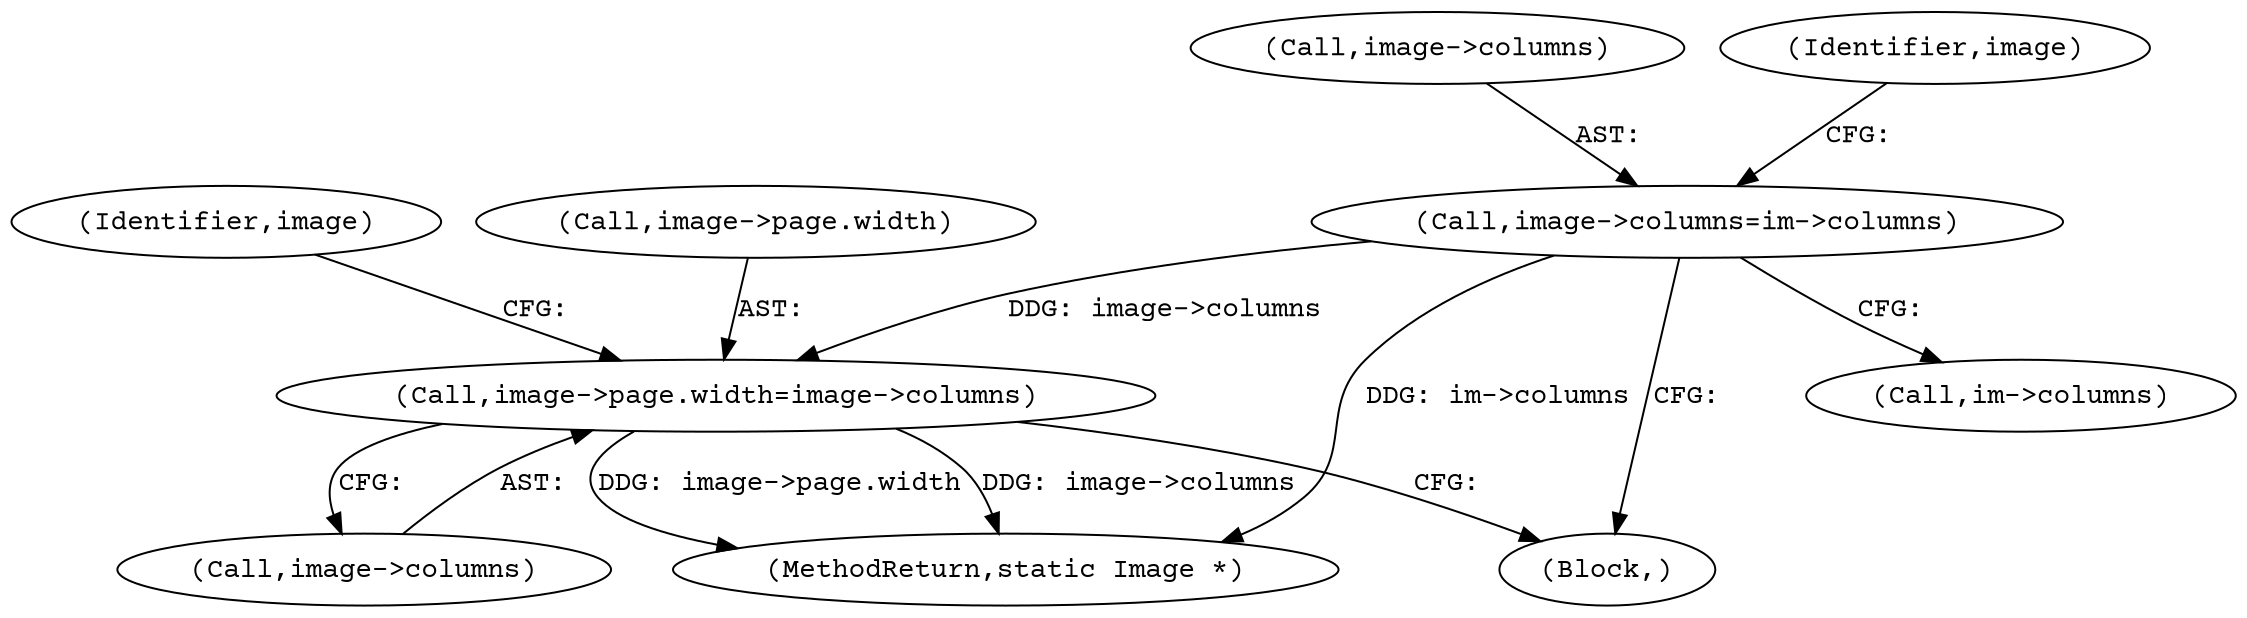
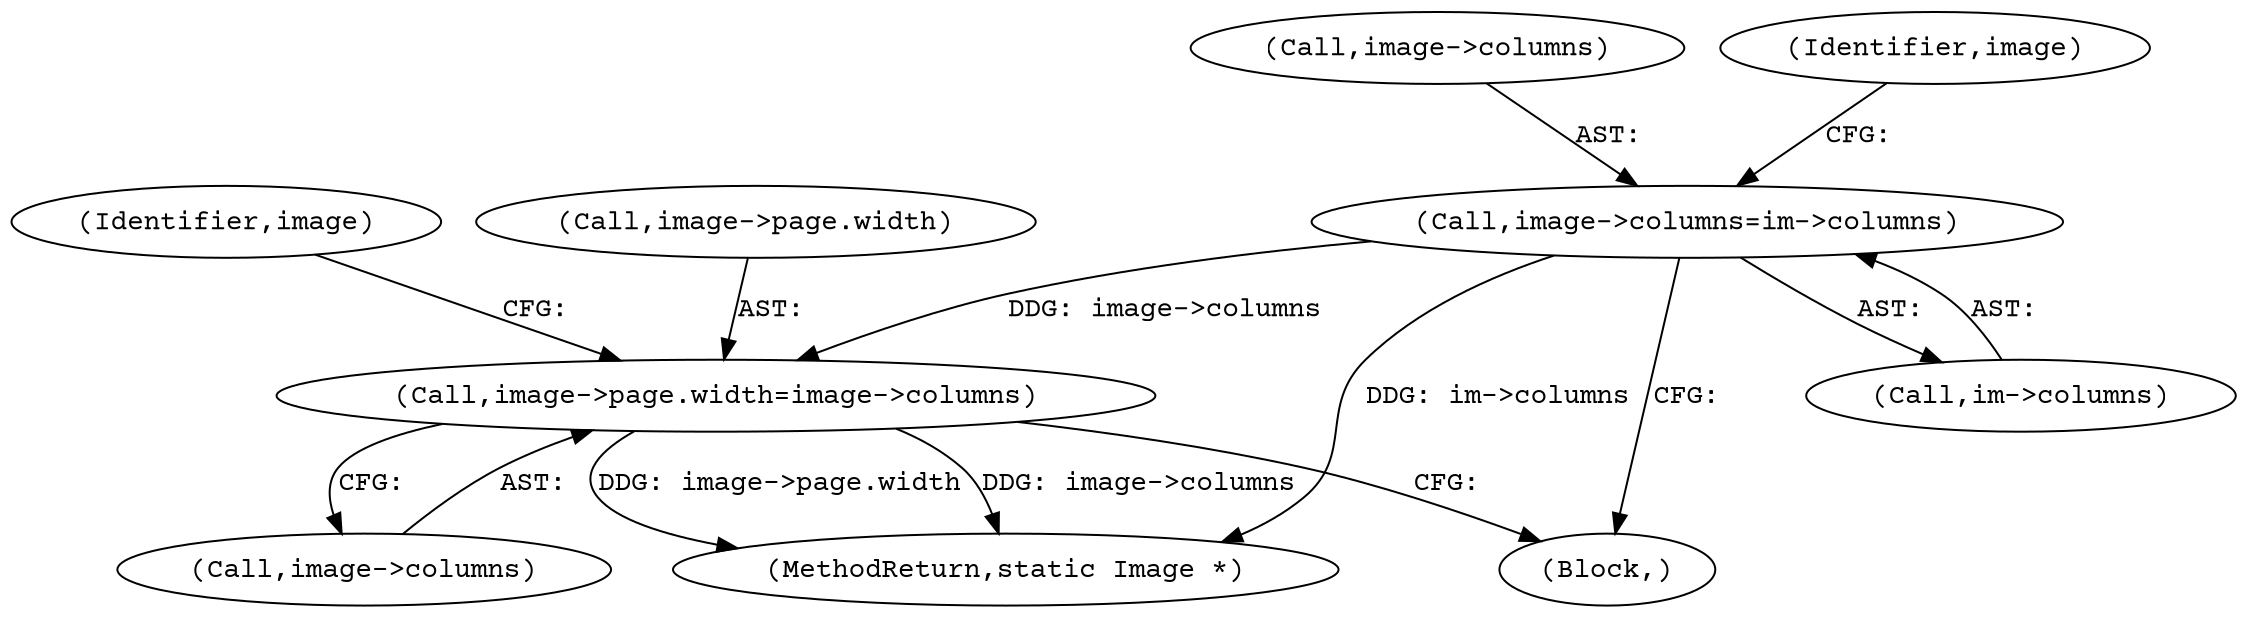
edge "(Call,im->columns)" -> "(Call,image->columns=im->columns)": added, label "AST:"
edge "(Call,image->columns=im->columns)" -> "(Call,im->columns)": label "CFG: " -> "AST: "
